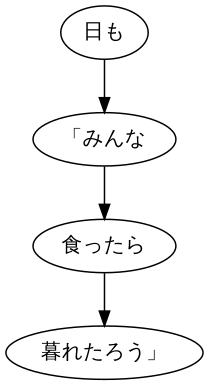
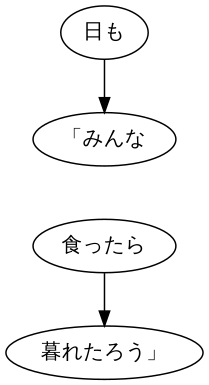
edge "「みんな" -> "食ったら": removed
